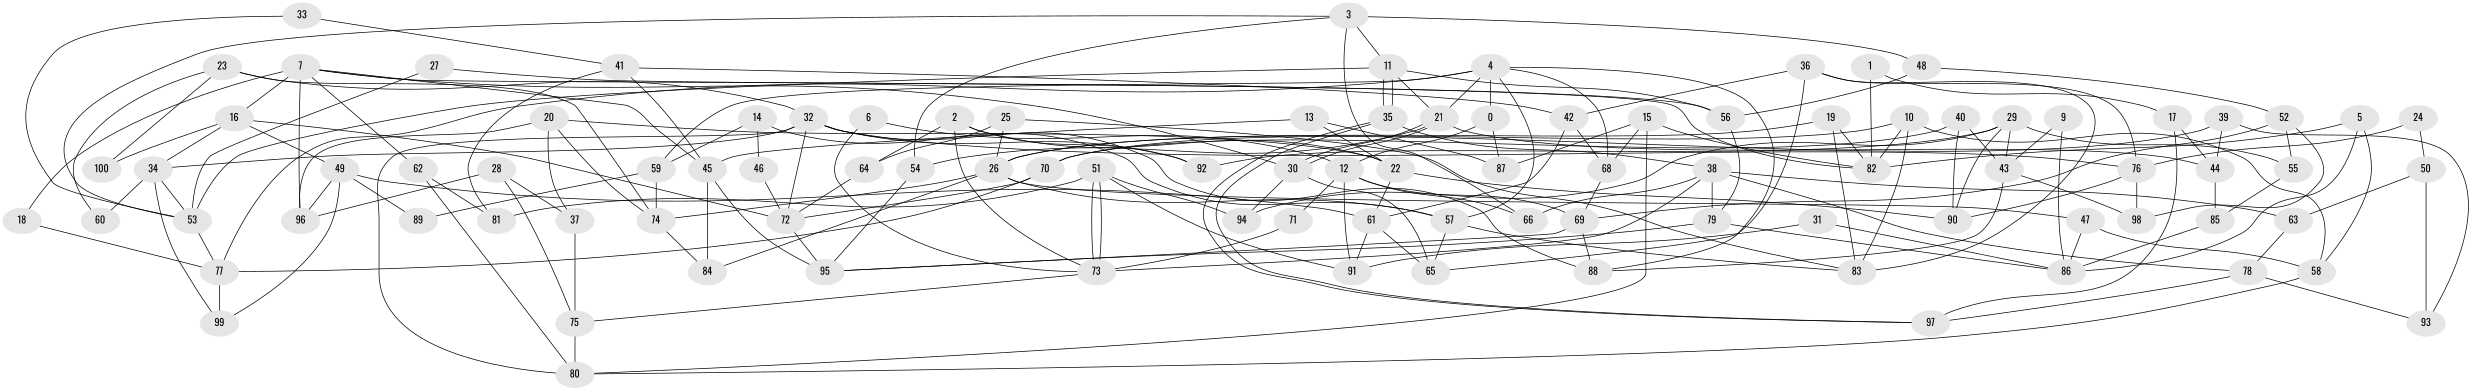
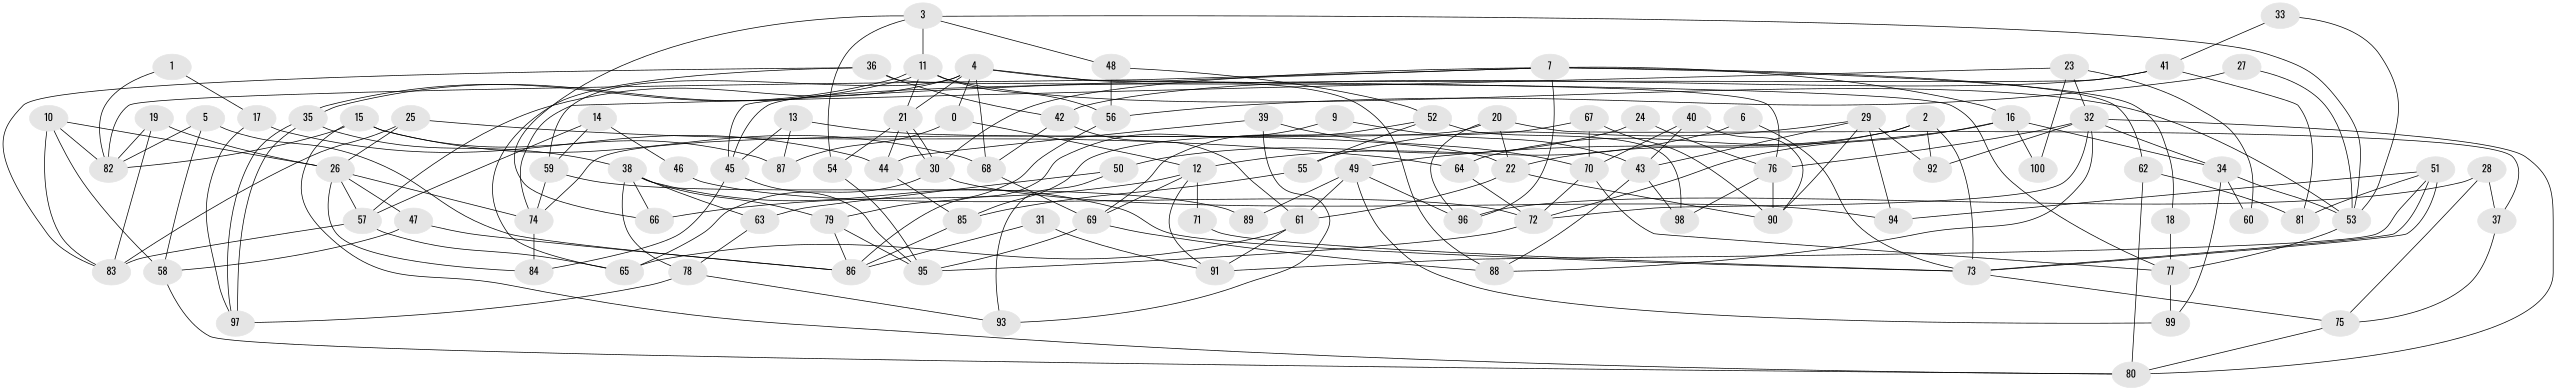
node "67": added
